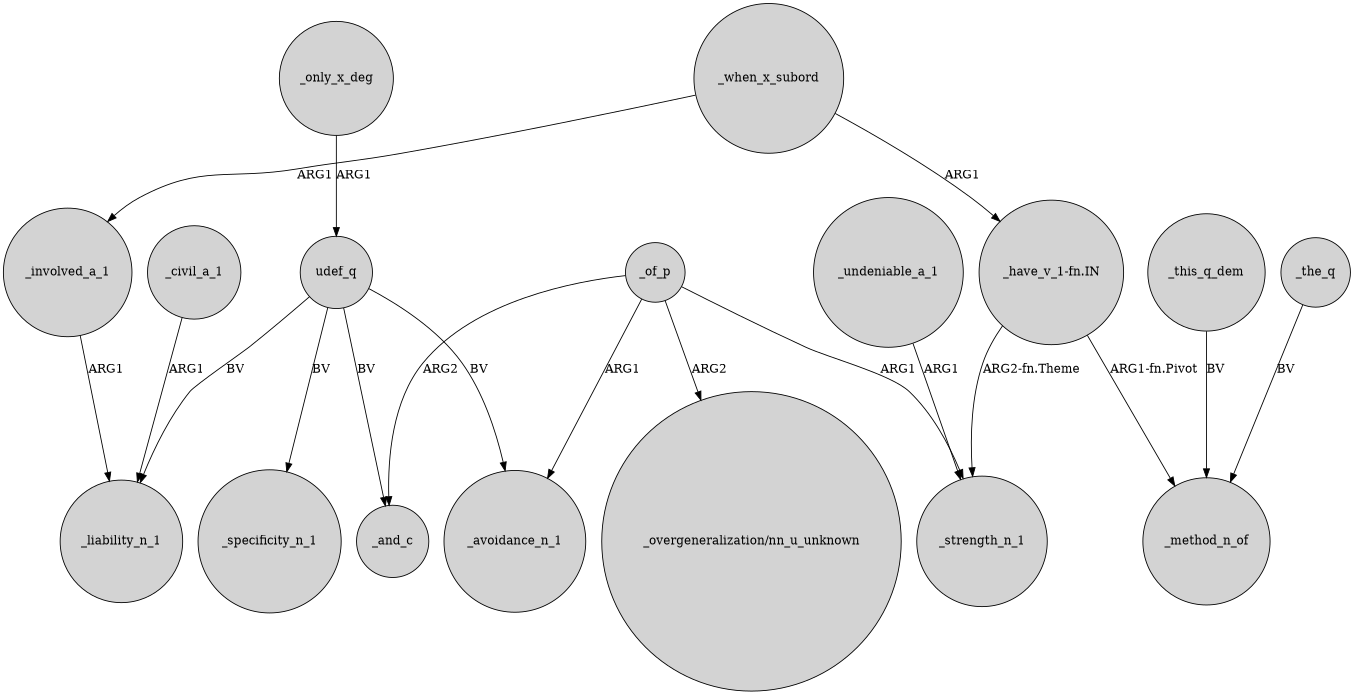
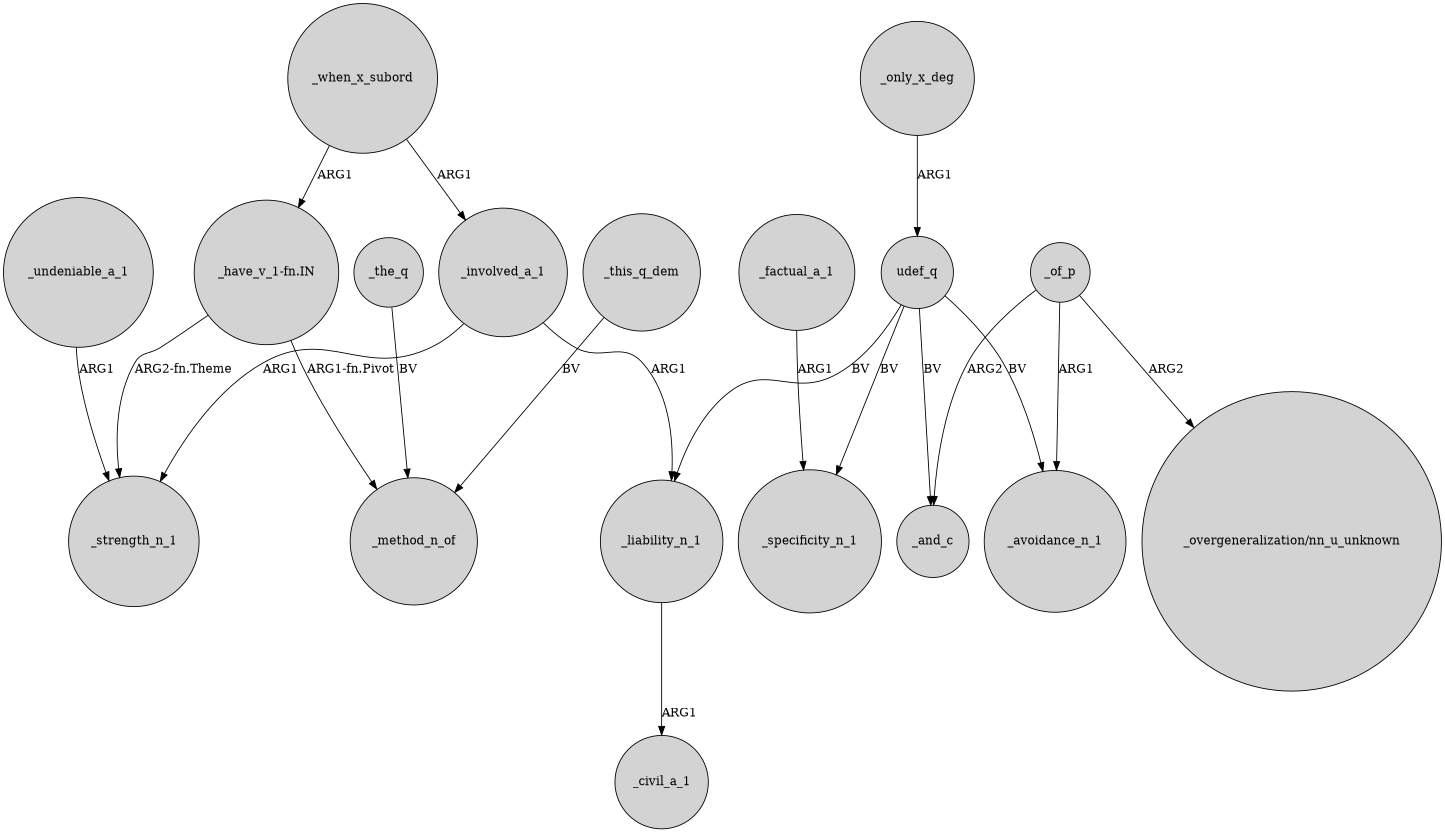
node "_factual_a_1": added
edge "_of_p" -> "_strength_n_1": now "_involved_a_1" -> "_strength_n_1"
edge "_civil_a_1" -> "_liability_n_1": reversed
